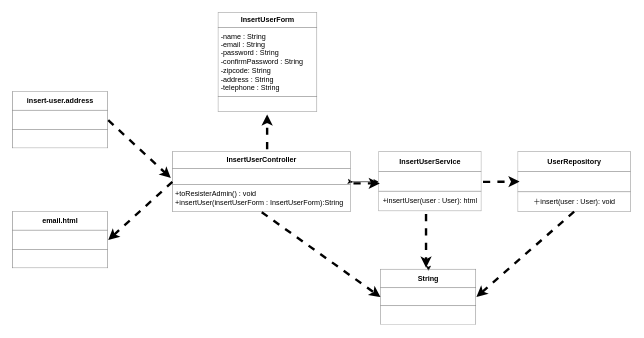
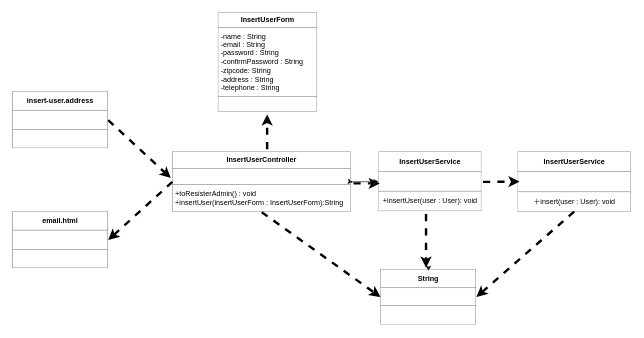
node "InsertUserService +insertUser(user : User): html": label "InsertUserService +insertUser(user : User): html" -> "InsertUserService +insertUser(user : User): void"
node "UserRepository ＋insert(user : User): void": label "UserRepository ＋insert(user : User): void" -> "InsertUserService ＋insert(user : User): void"
